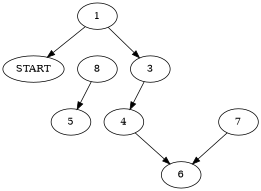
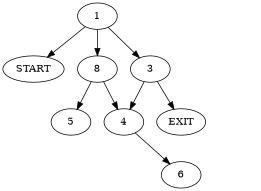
edge "1" -> "8": added
edge "8" -> "4": added
node "EXIT": added
node "7": removed
